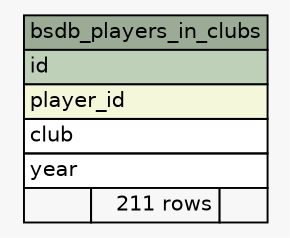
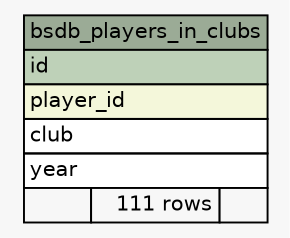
node "bsdb_players_in_clubs": text "211 rows" -> "111 rows"
